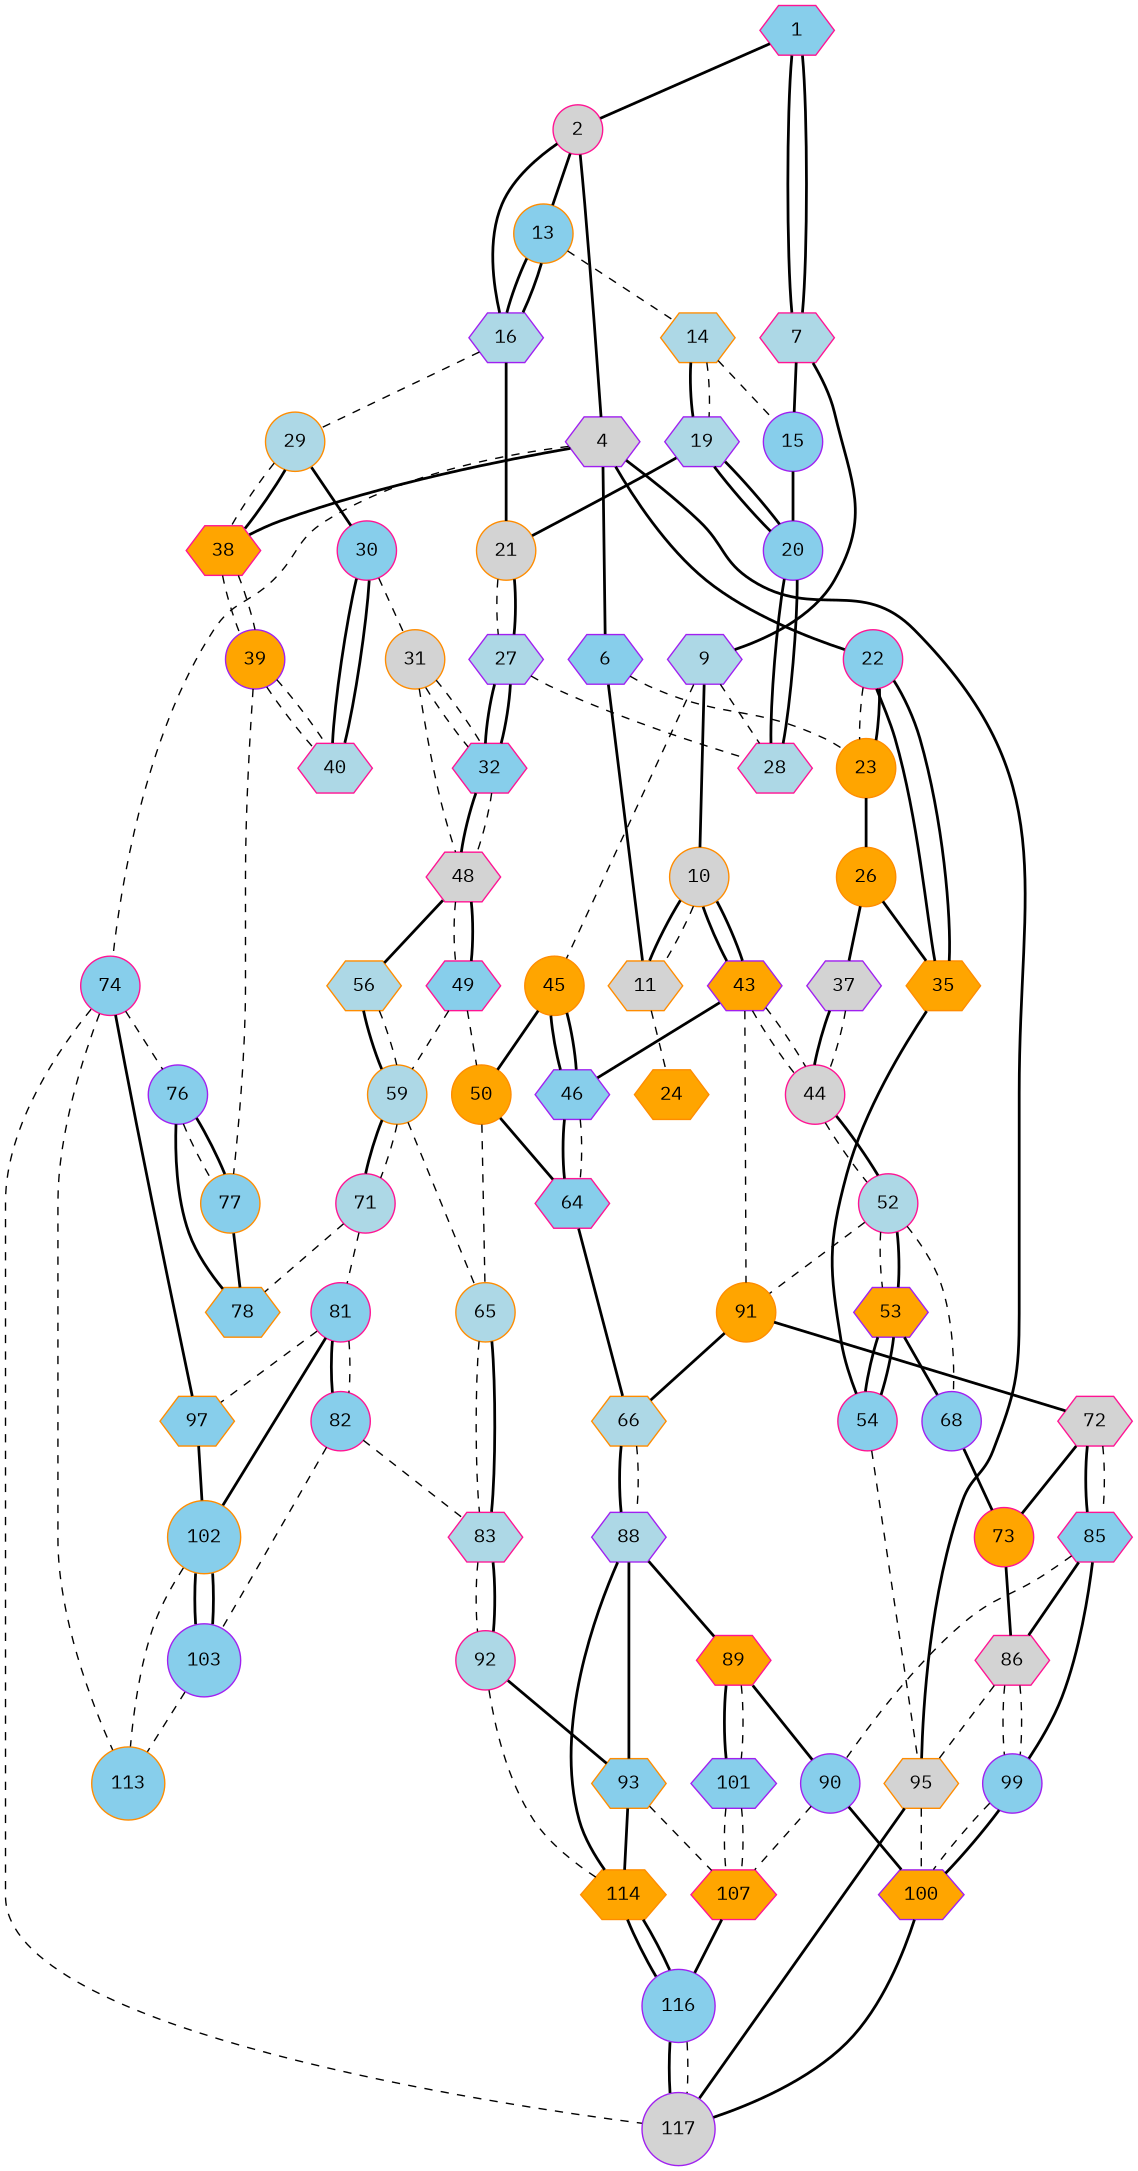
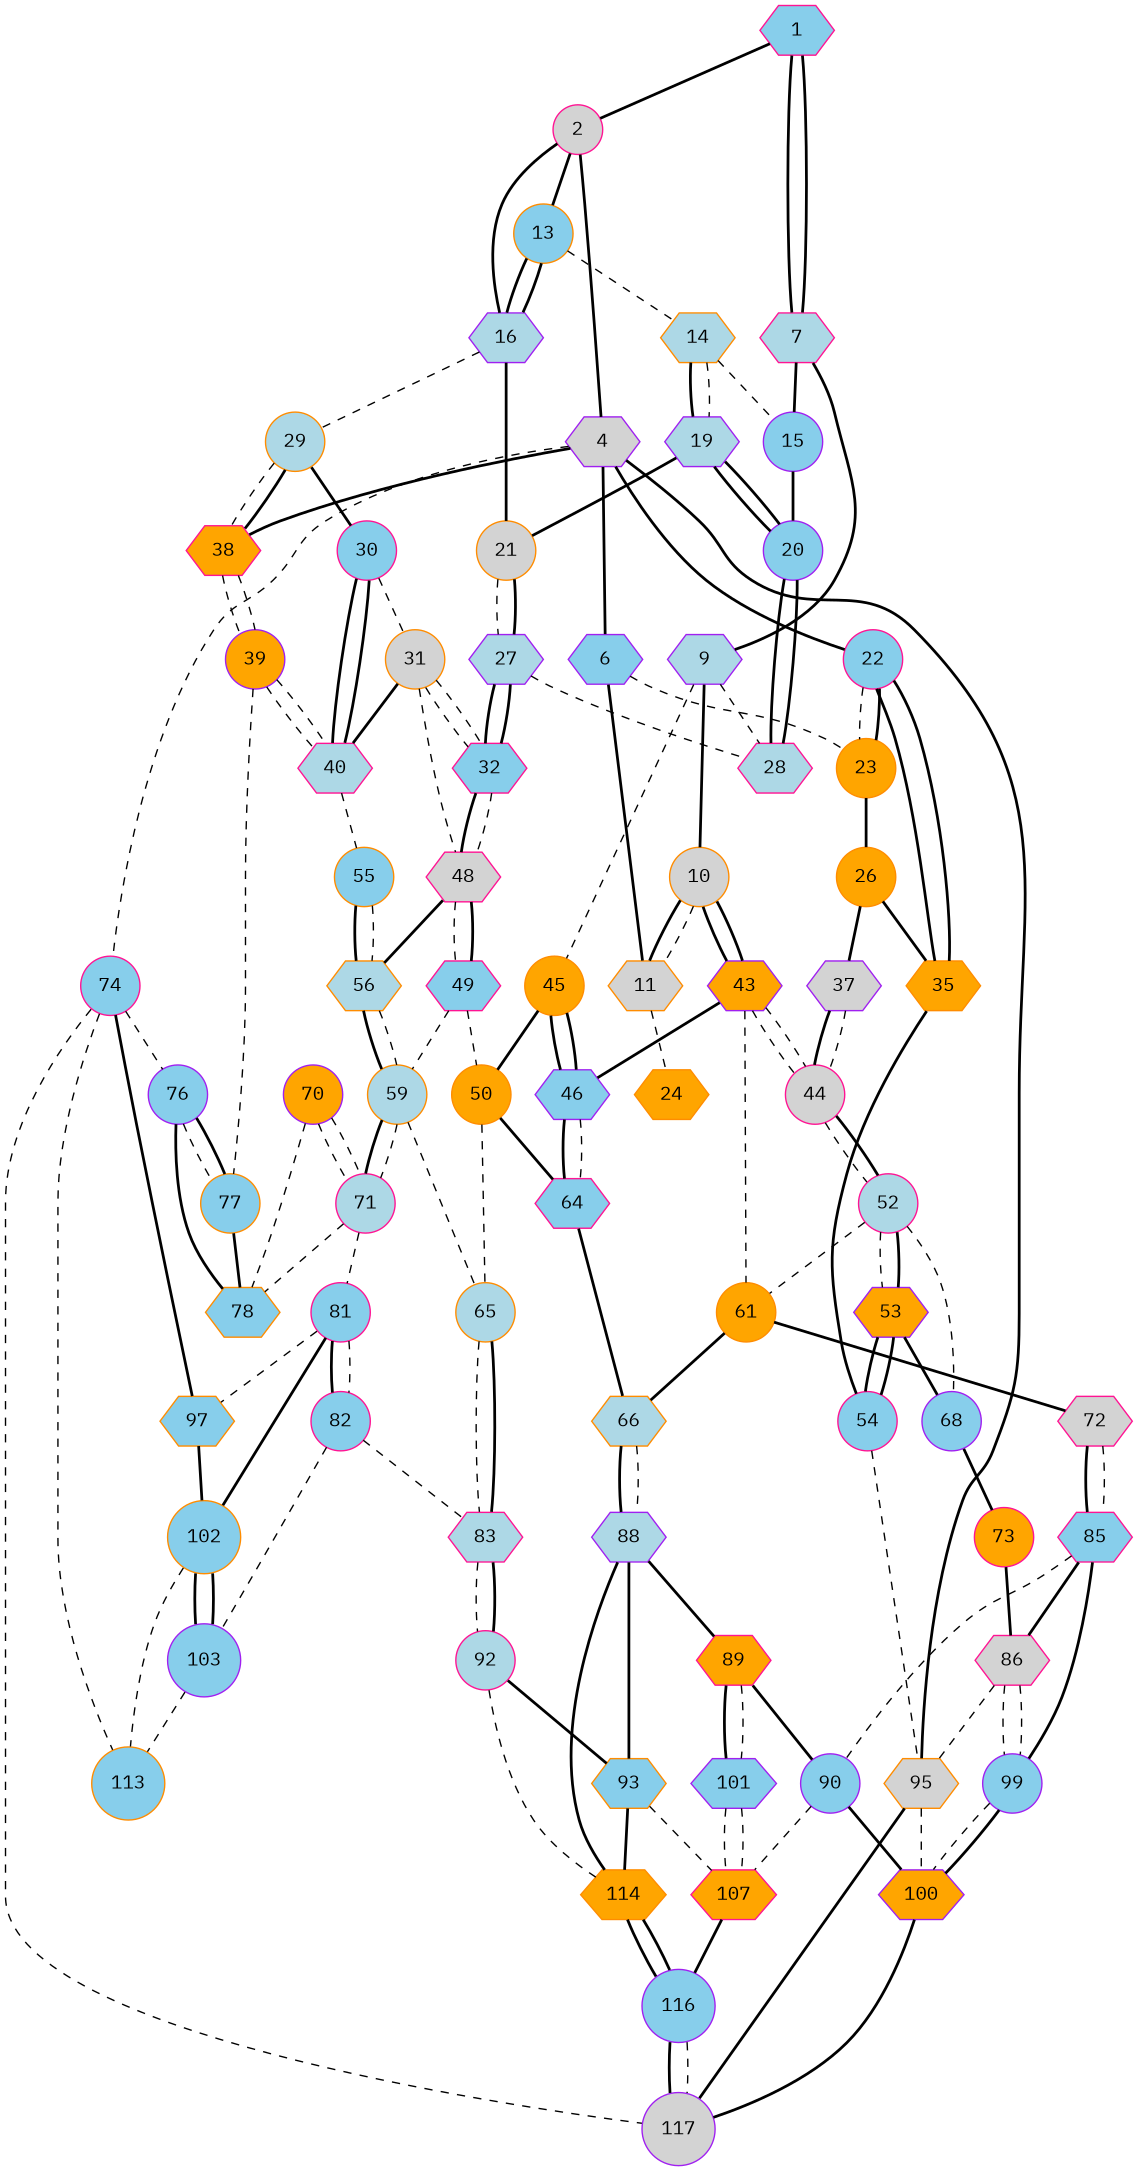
edge "31" -- "40": added
node "55": added
node "70": added
node "91": label "91" -> "61"
edge "72" -- "73": removed
